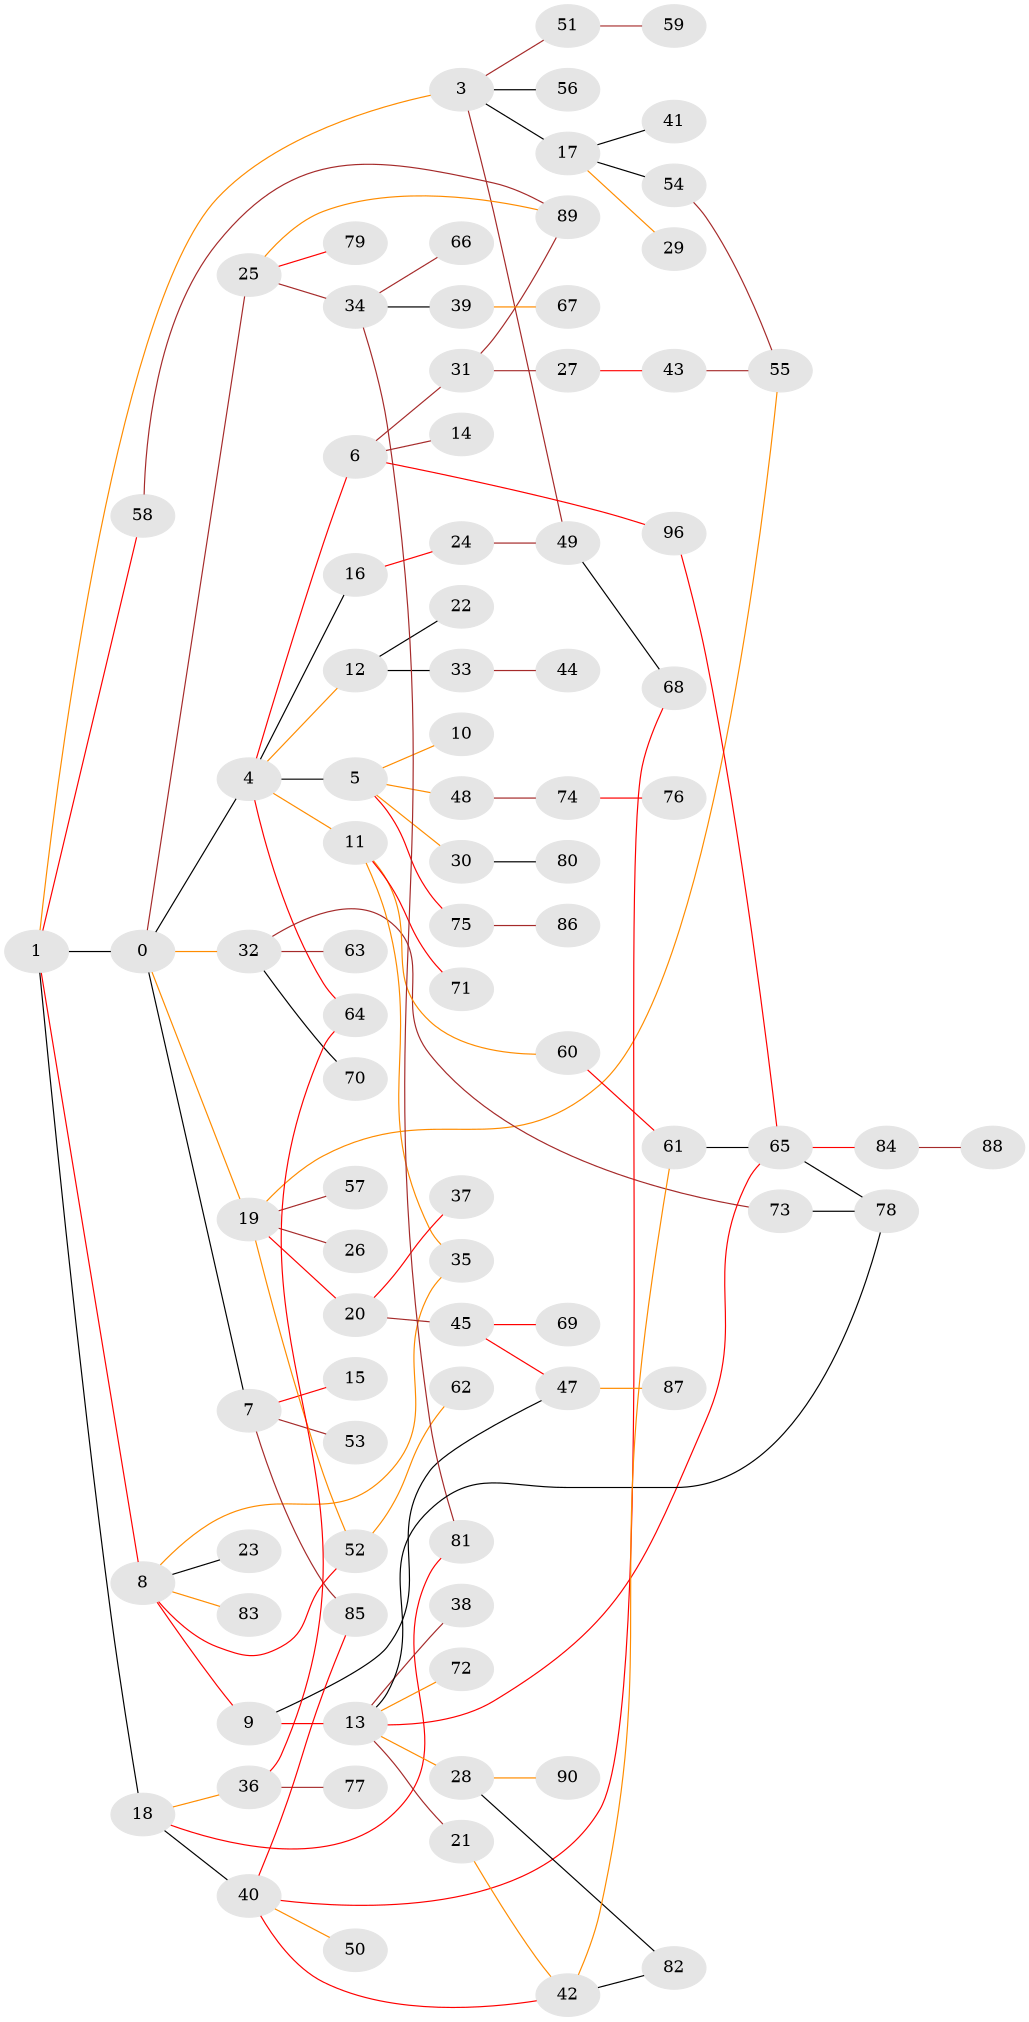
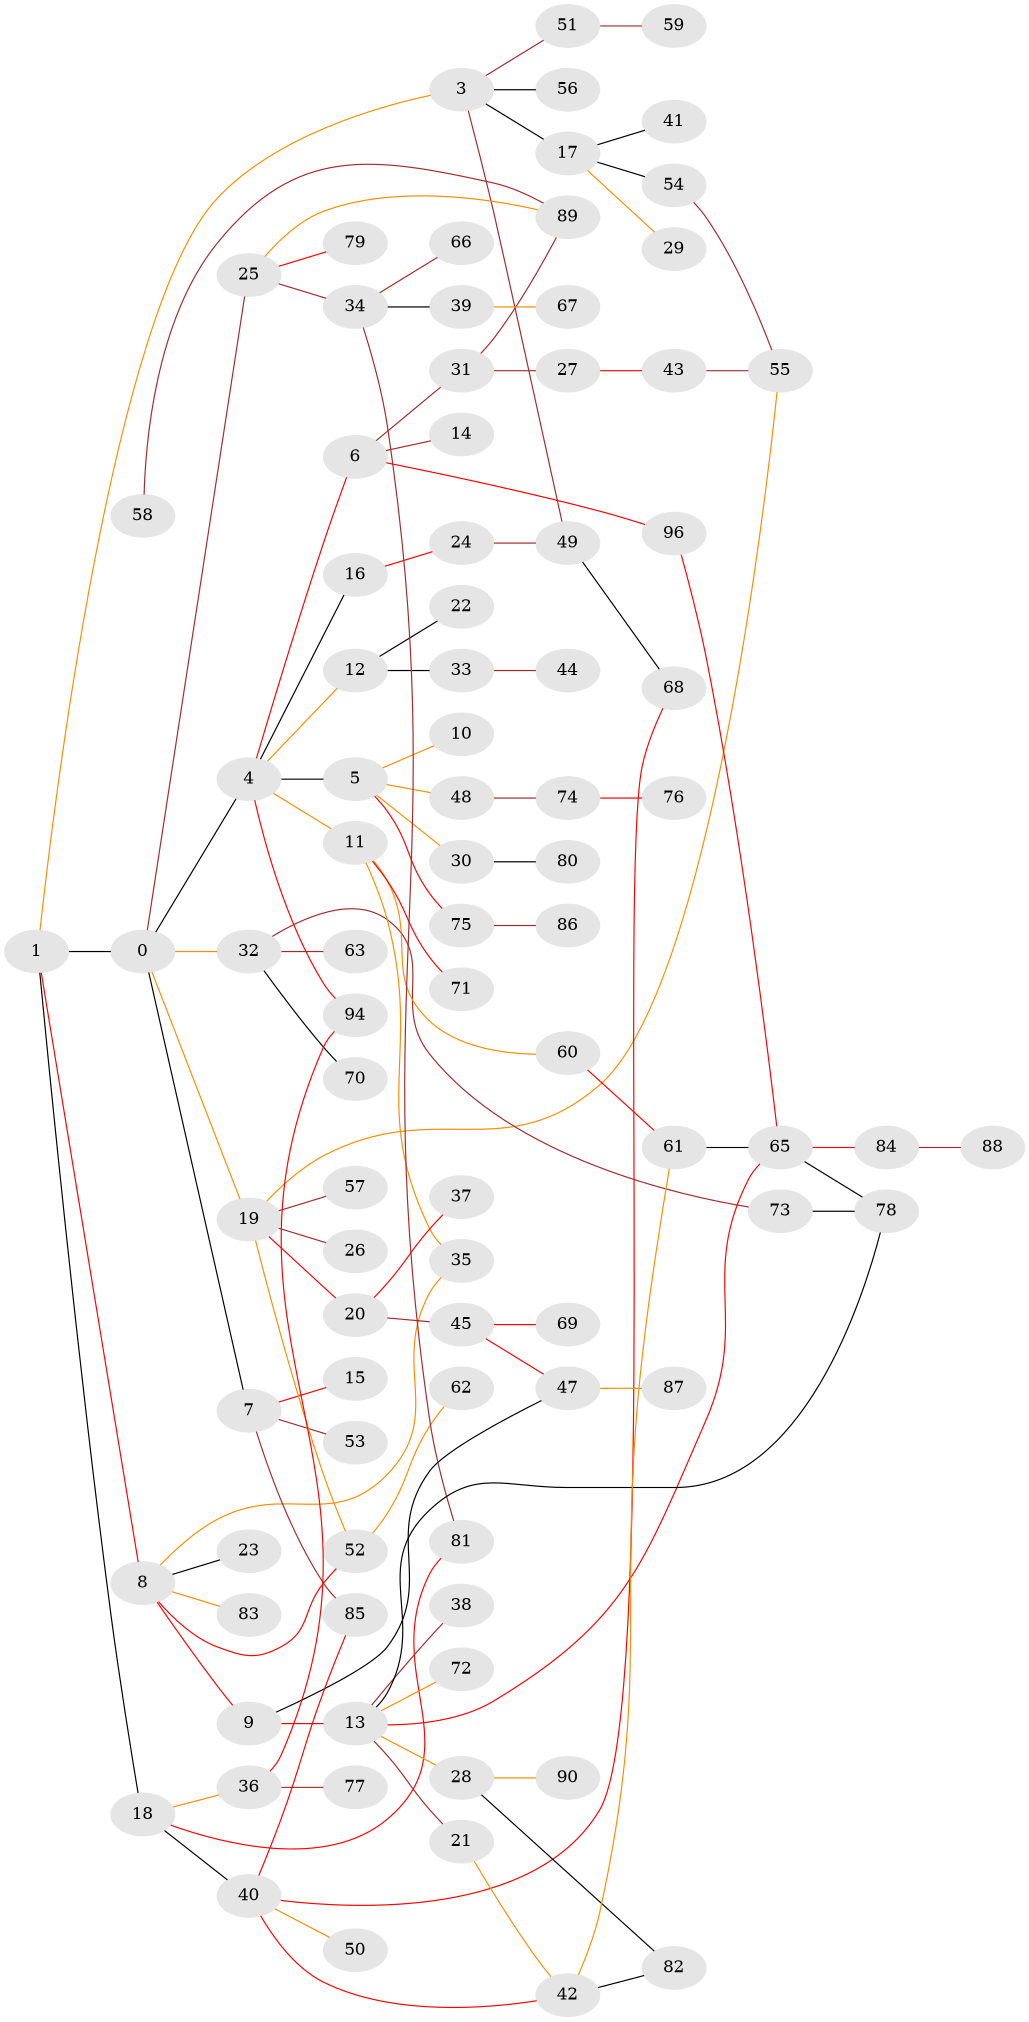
edge "58" -- "1": removed
node "64": label "64" -> "94"
